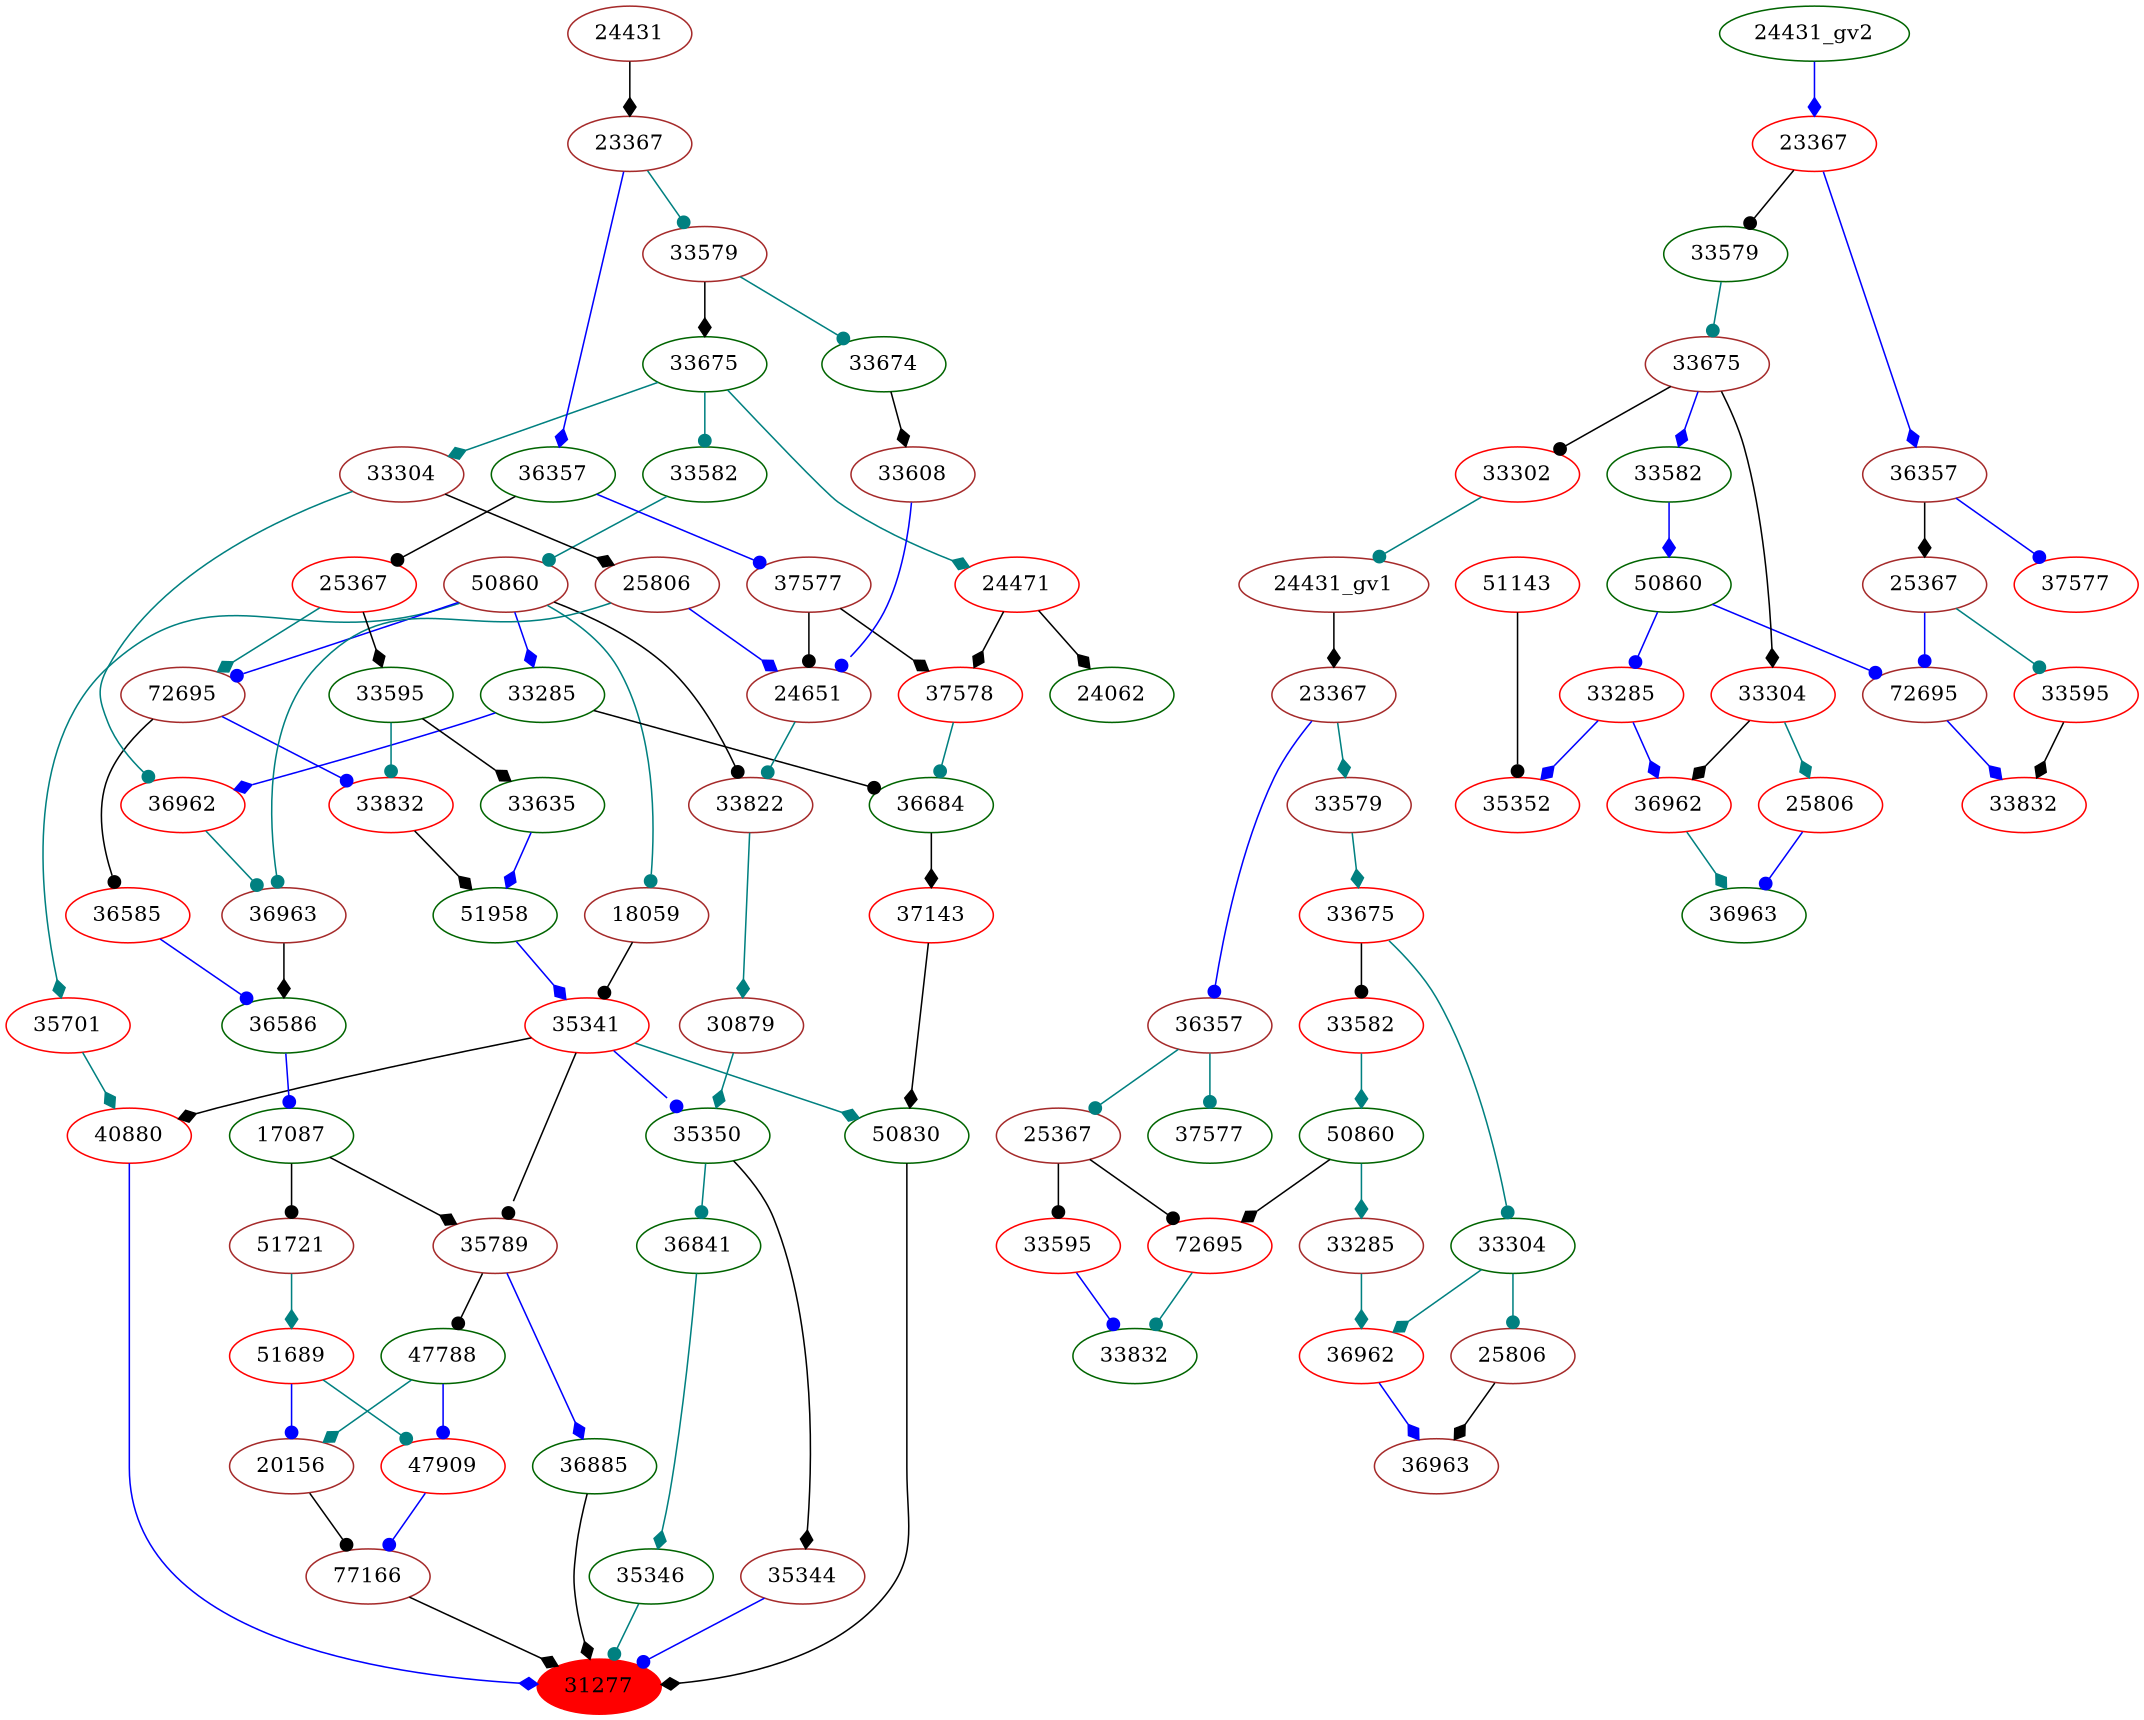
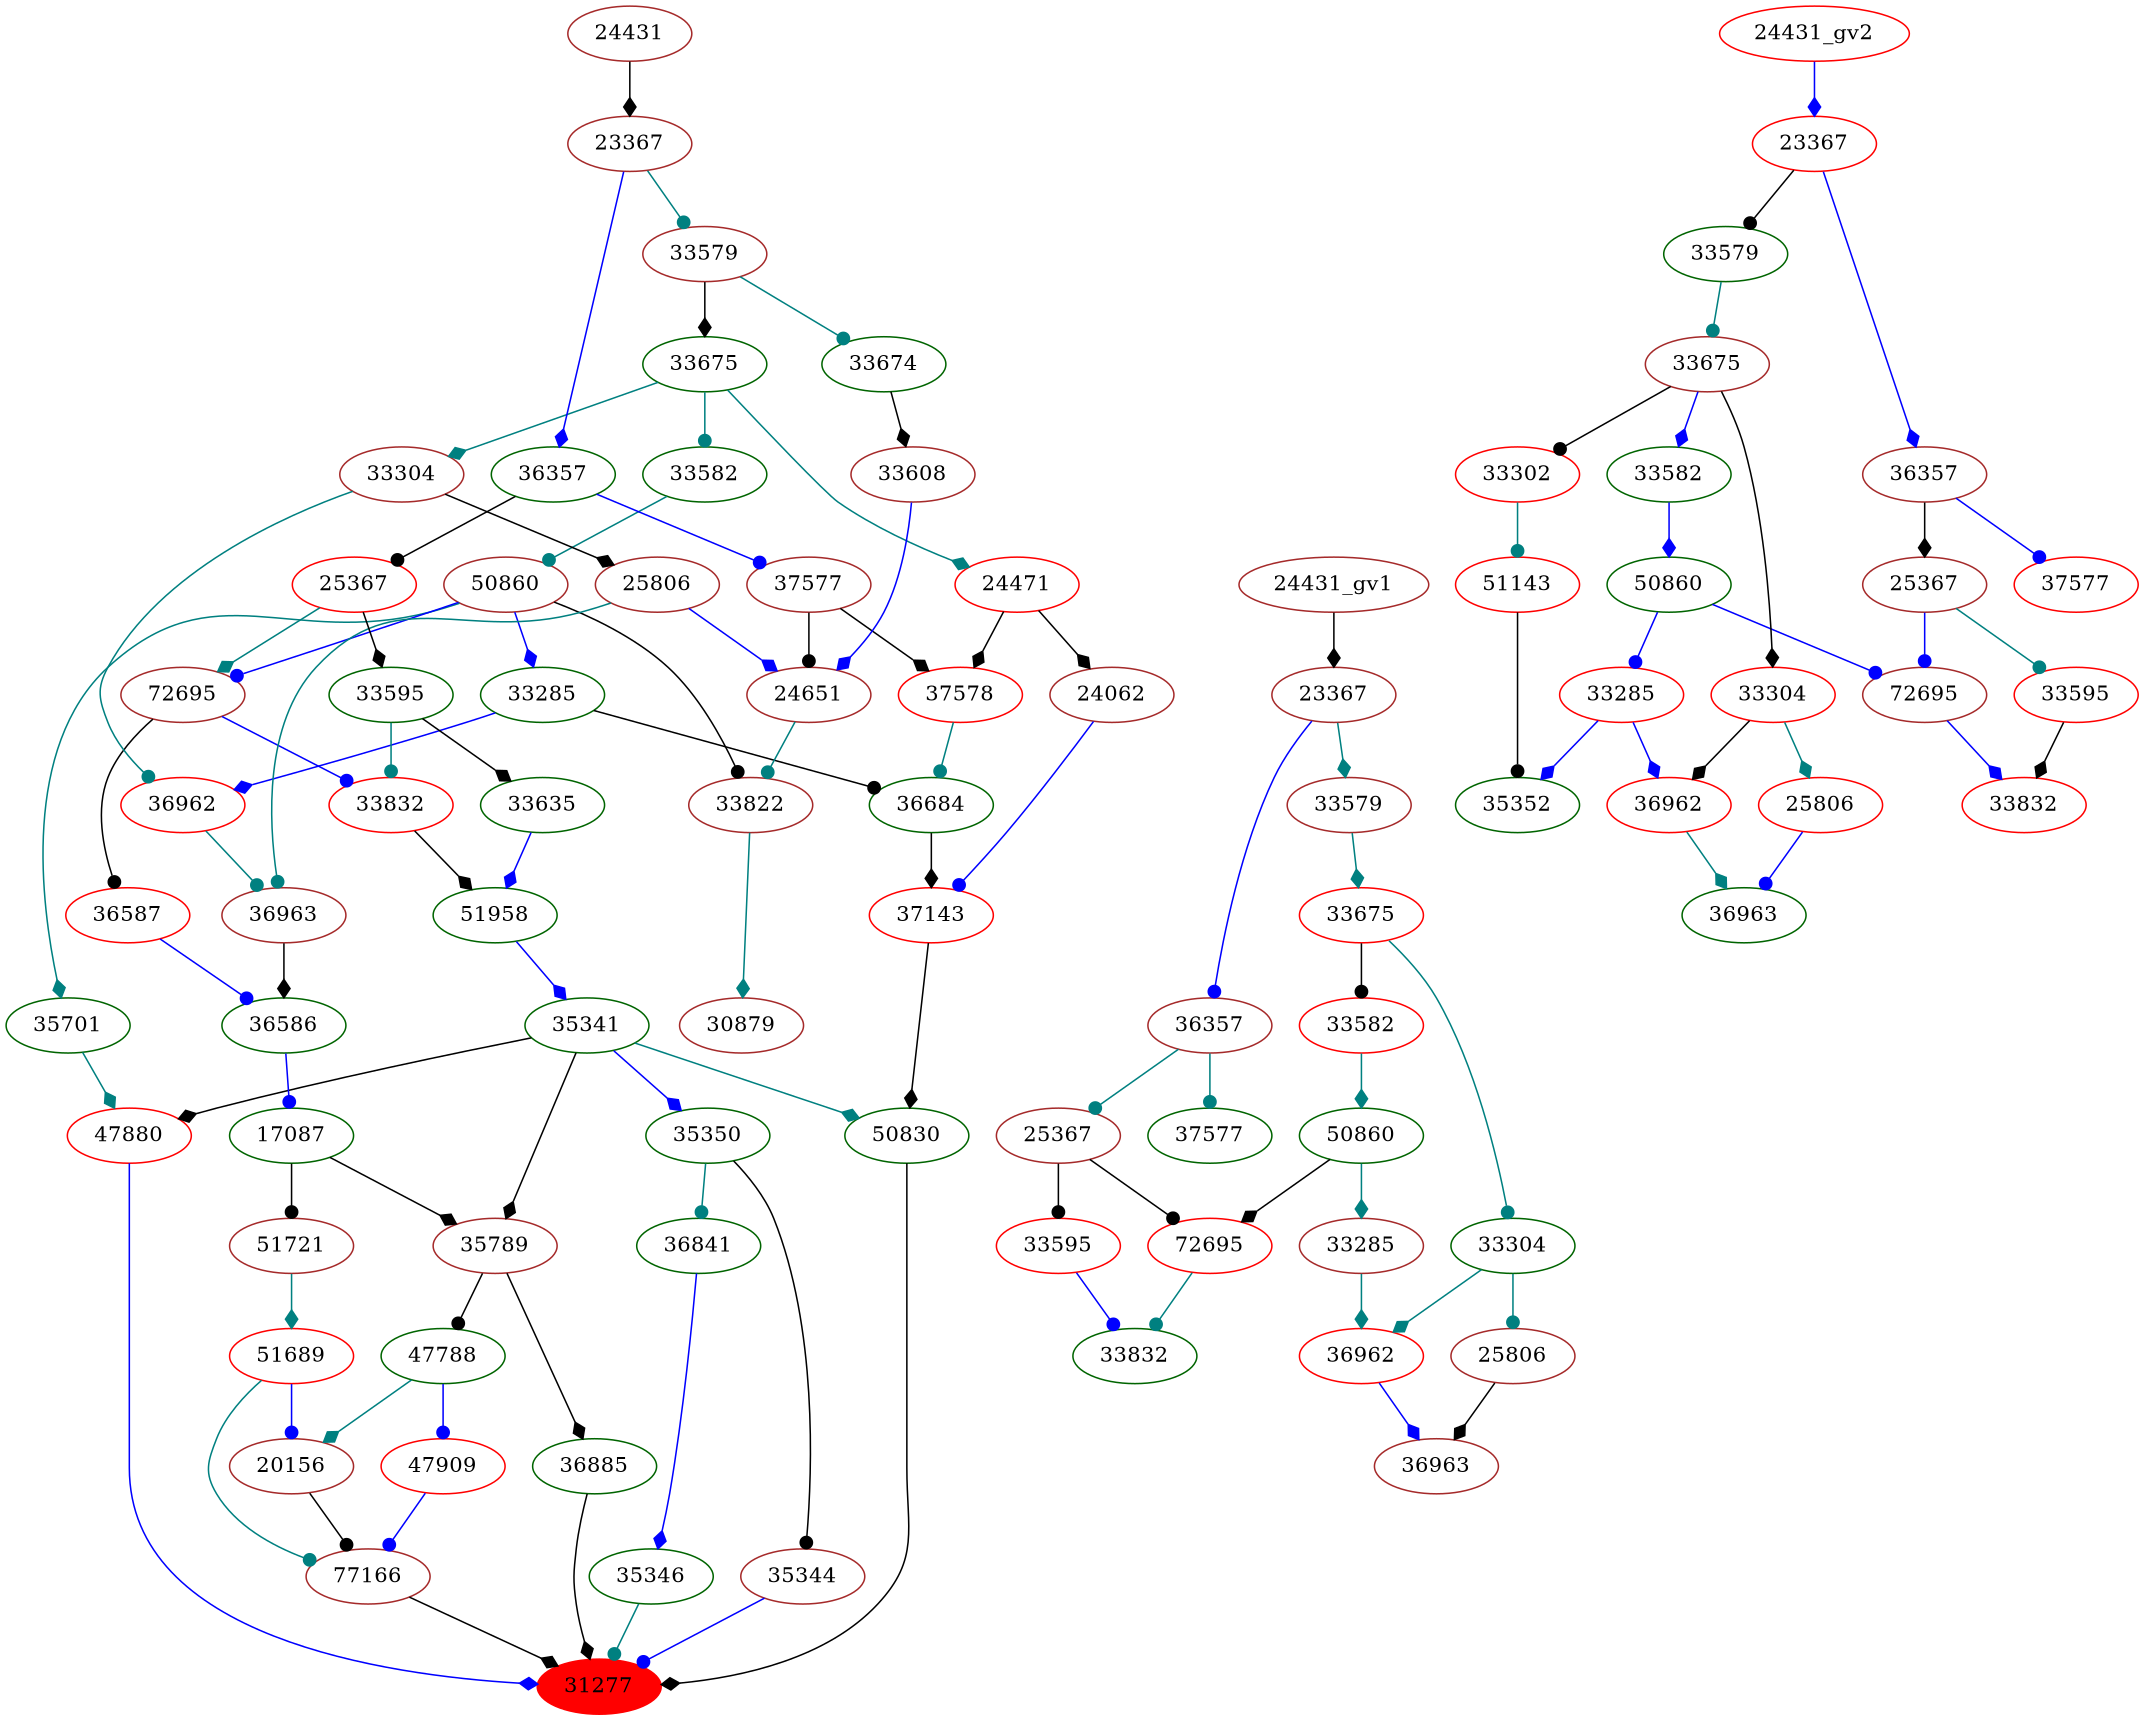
node "24431_gv2": color darkgreen -> red
edge "33302" -> "24431_gv1": now "33302" -> "51143"
edge "33608" -> "24651": arrowhead dot -> diamond
node "24062": color darkgreen -> brown
edge "24062" -> "37143": added
node "35352": color red -> darkgreen
node "36585": label "36585" -> "36587"
node "18059": removed
node "35701": color red -> darkgreen
node "35341": color red -> darkgreen
edge "30879" -> "35350": removed
edge "35341" -> "35350": arrowhead dot -> diamond
edge "35341" -> "35789": arrowhead dot -> diamond
node "40880": label "40880" -> "47880"
edge "35350" -> "35344": arrowhead diamond -> dot
edge "35789" -> "36885": color blue -> black
edge "36841" -> "35346": color teal -> blue
edge "51689" -> "47909": now "51689" -> "77166"
